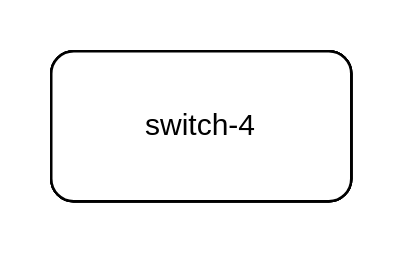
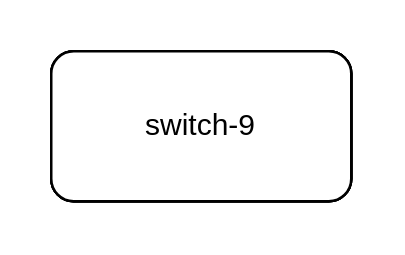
node "switch-4": label "switch-4" -> "switch-9"
